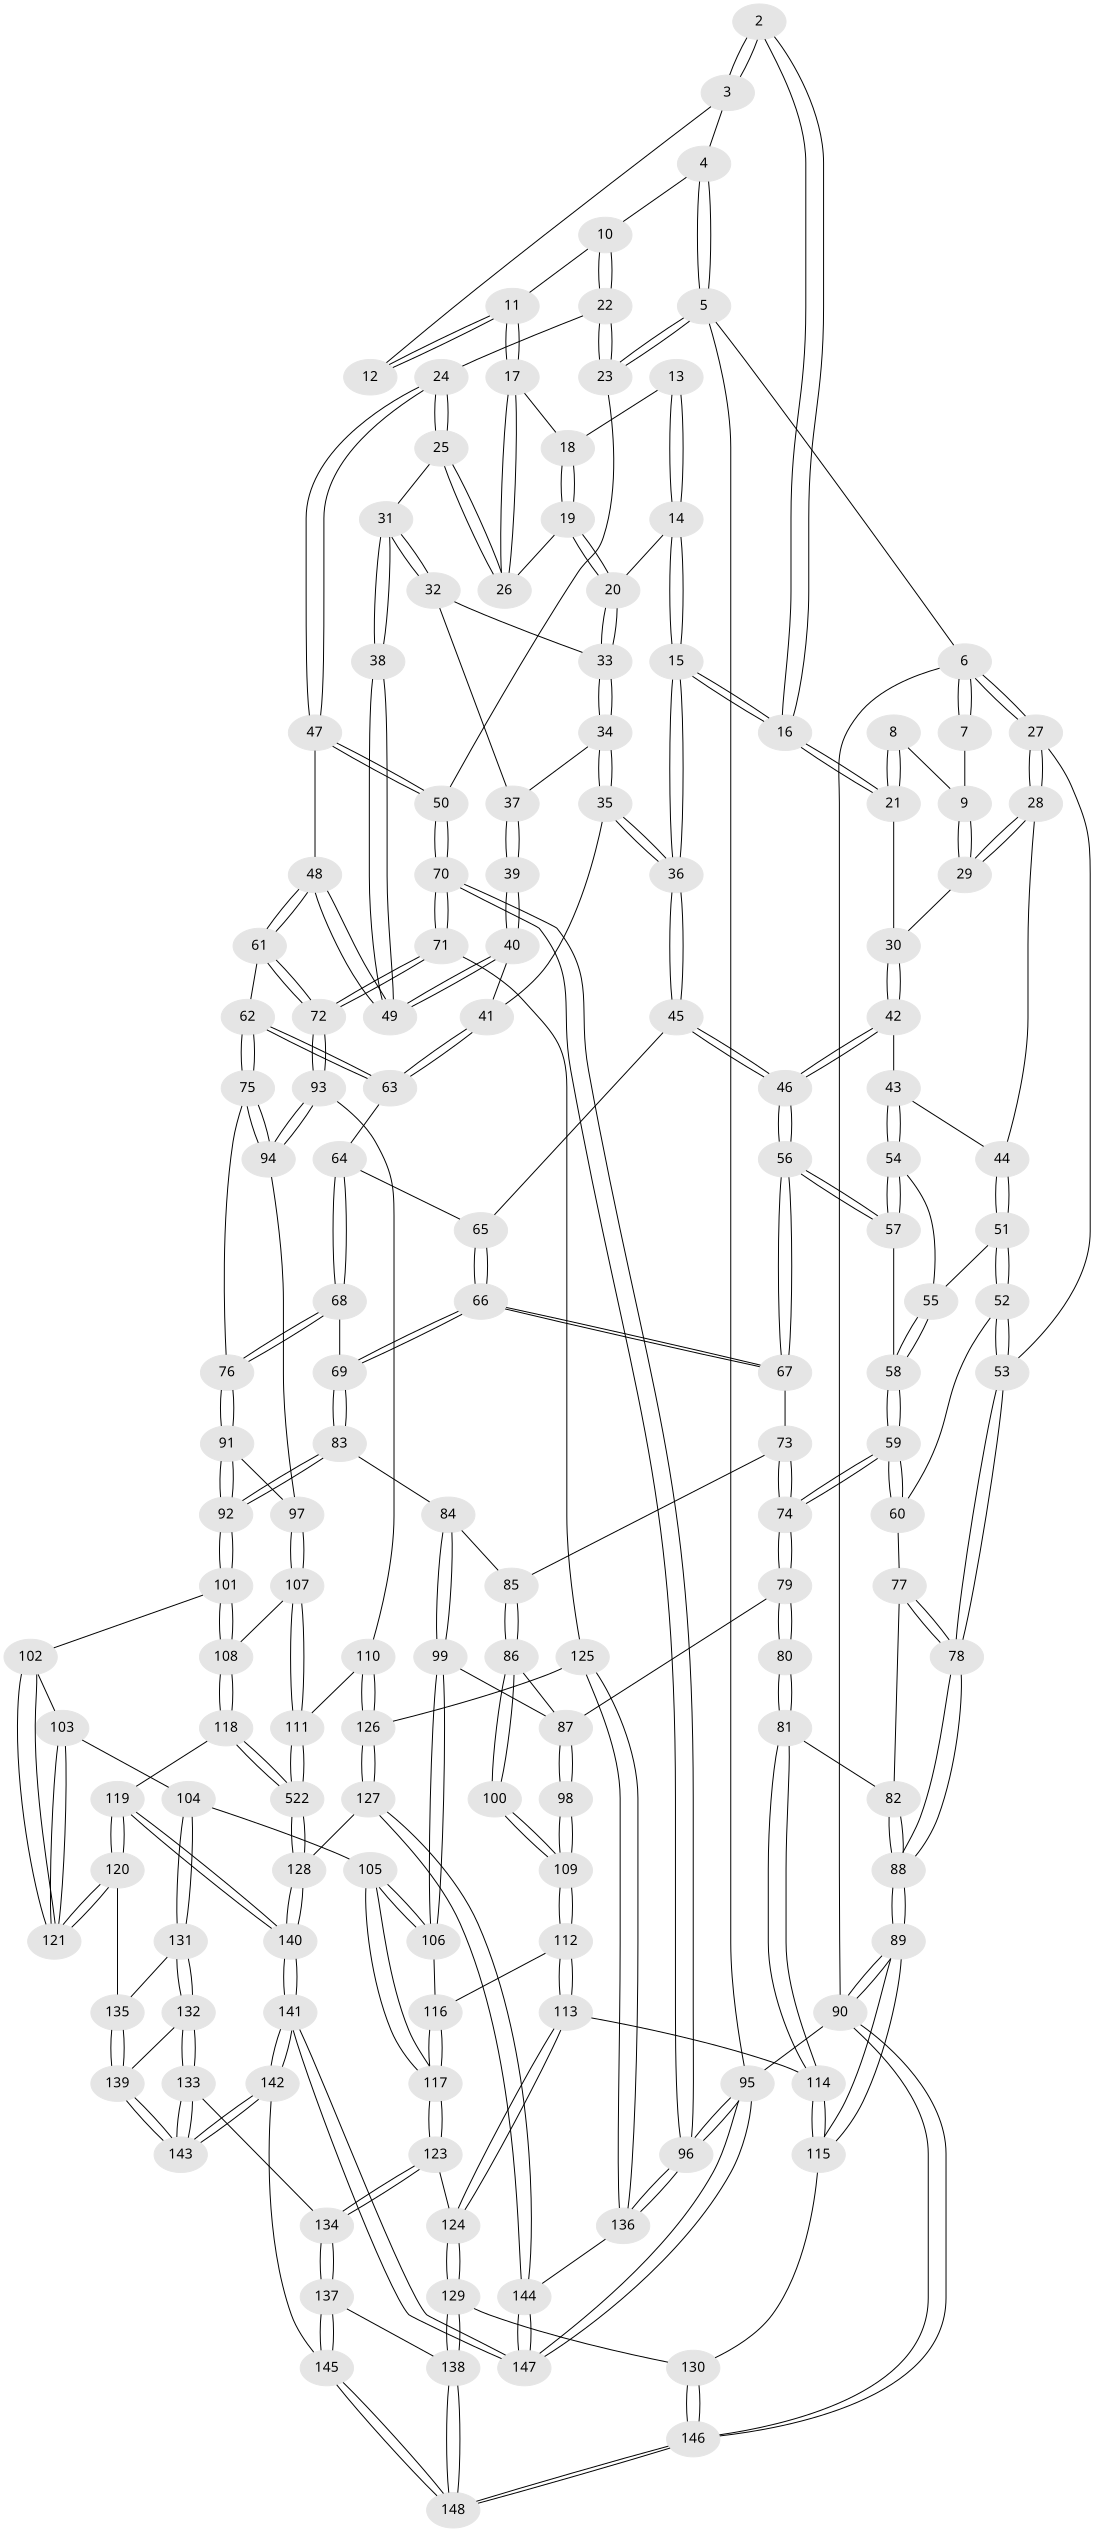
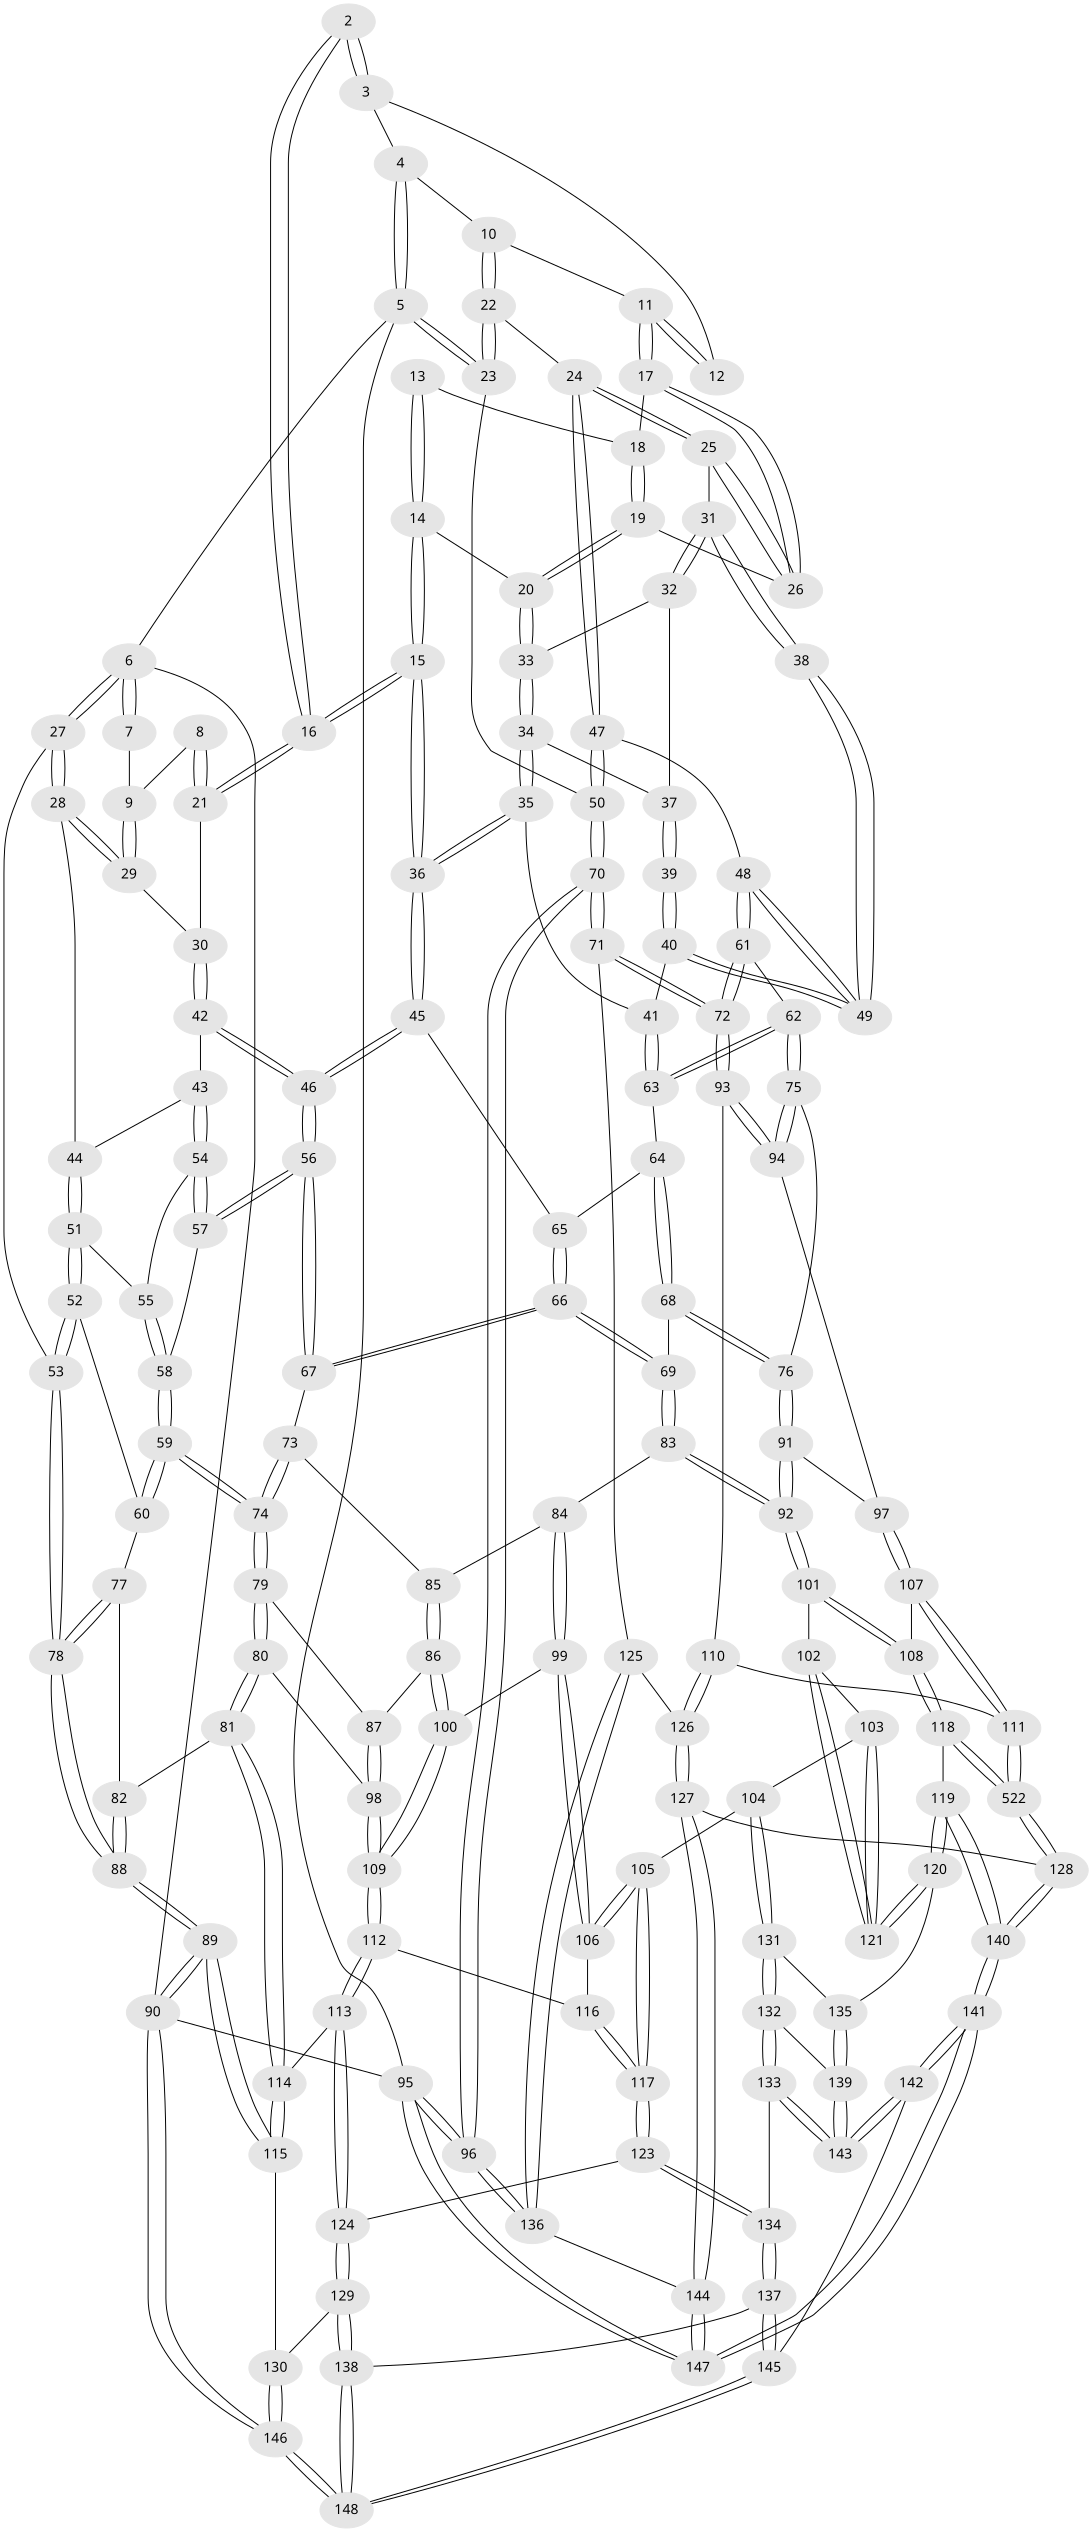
edge "99" -- "87": now "99" -- "100"
edge "80" -- "98": added
